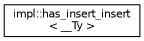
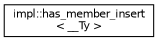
node "impl::has_insert_insert < __Ty >": label "impl::has_insert_insert < __Ty >" -> "impl::has_member_insert < __Ty >"
